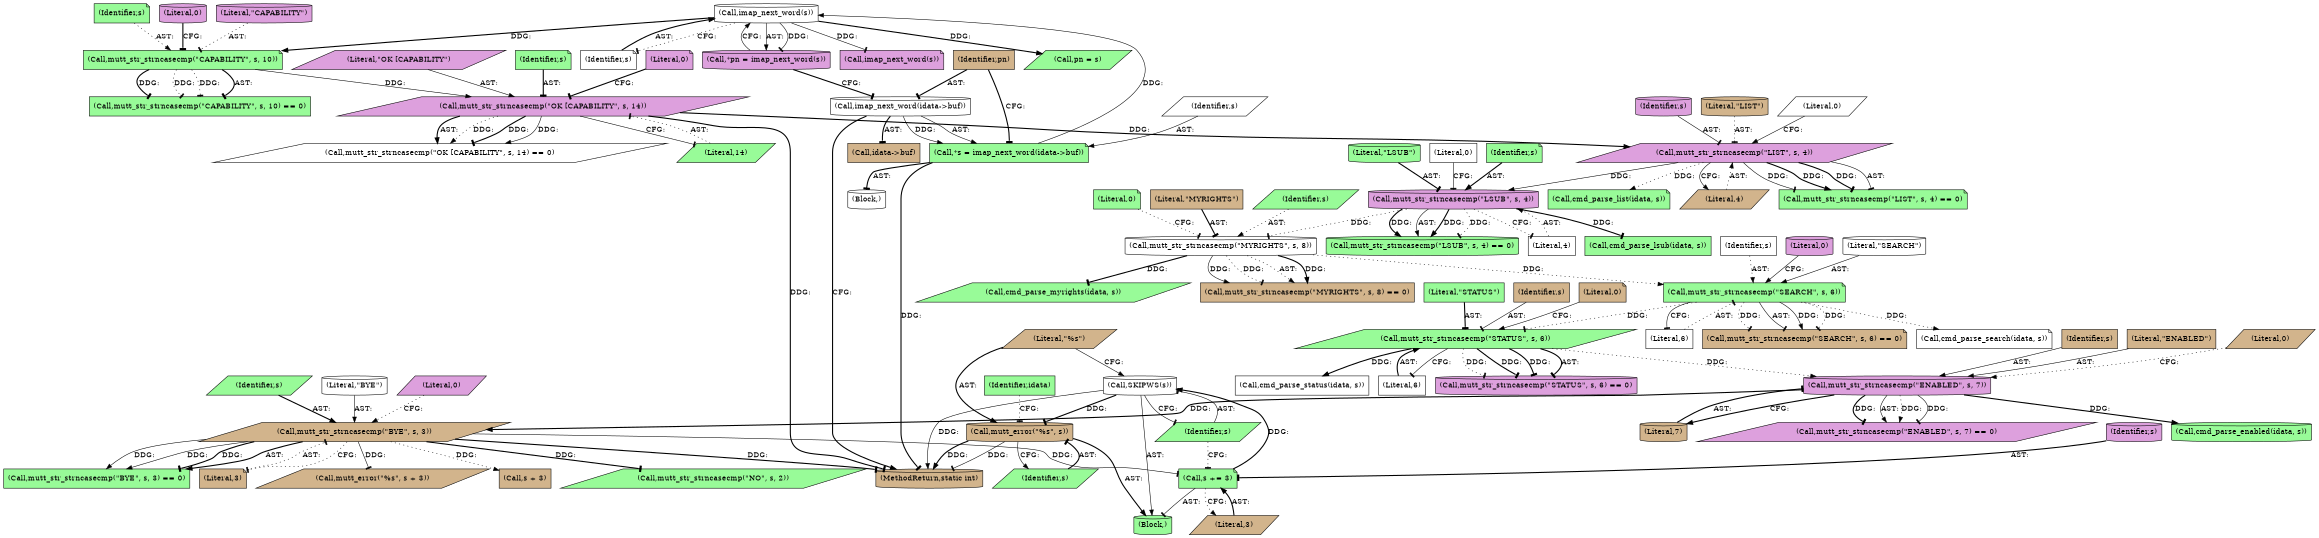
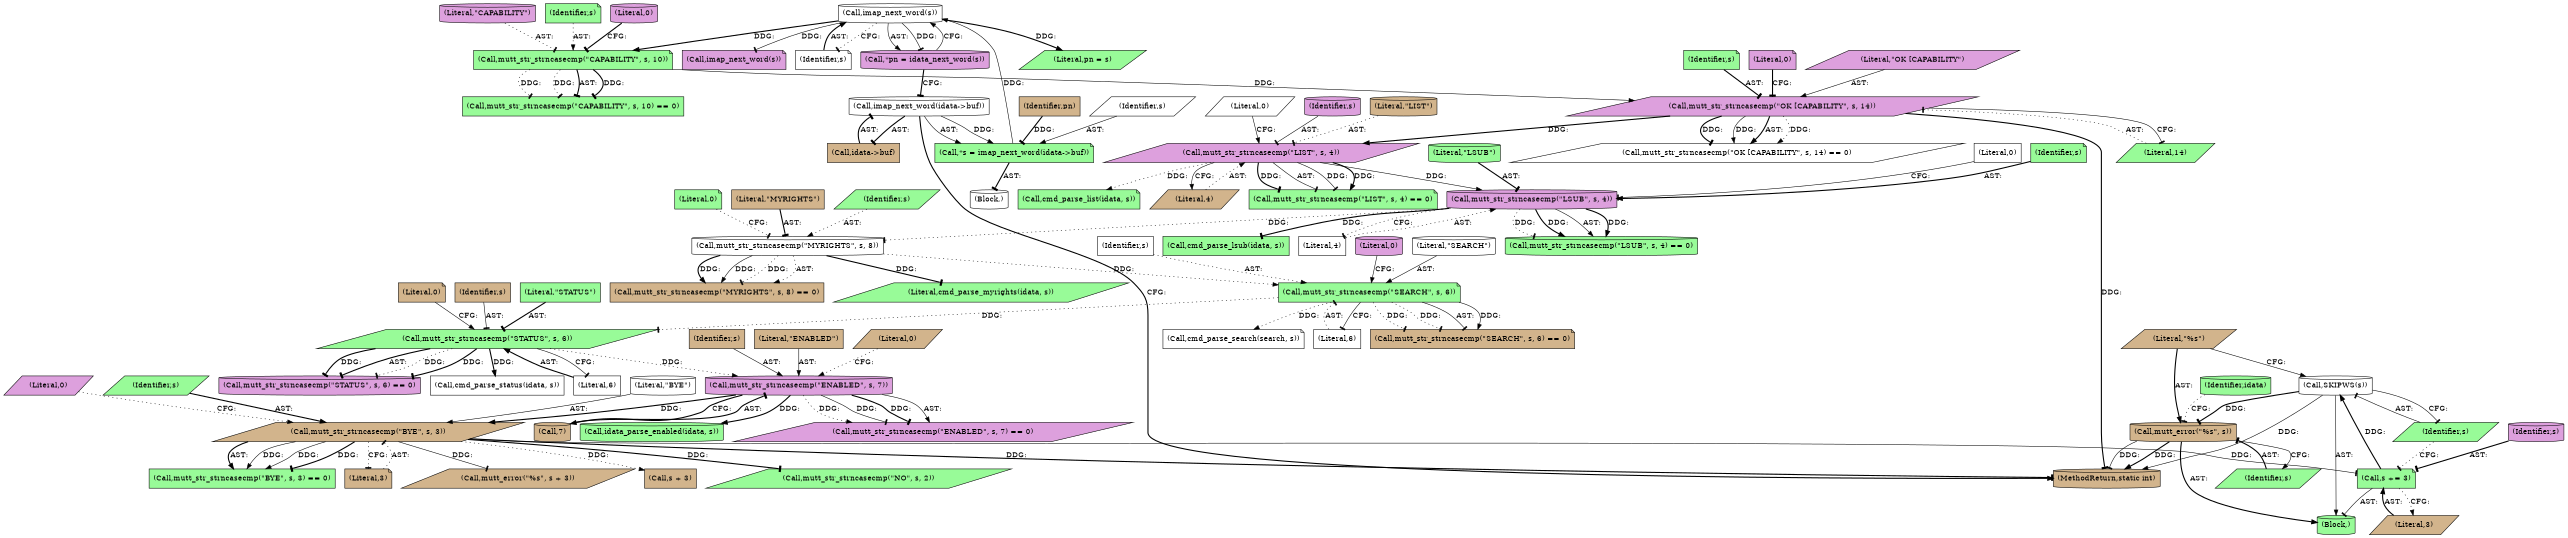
node "(Call,*pn = imap_next_word(s))": label "(Call,*pn = imap_next_word(s))" -> "(Call,*pn = idata_next_word(s))"
node "(Call,pn = s)": label "(Call,pn = s)" -> "(Literal,pn = s)"
edge "(Identifier,pn)" -> "(Call,imap_next_word(idata->buf))": now "(Call,idata->buf)" -> "(Call,imap_next_word(idata->buf))"
edge "(Identifier,pn)" -> "(Call,*s = imap_next_word(idata->buf))": label "CFG: " -> "DDG: "
node "(Call,cmd_parse_myrights(idata, s))": label "(Call,cmd_parse_myrights(idata, s))" -> "(Literal,cmd_parse_myrights(idata, s))"
edge "(Call,*s = imap_next_word(idata->buf))" -> "(MethodReturn,static int)": removed, label "DDG:"
node "(Call,cmd_parse_search(idata, s))": label "(Call,cmd_parse_search(idata, s))" -> "(Call,cmd_parse_search(search, s))"
node "(Identifier,idata)": shape box -> cylinder
node "(Literal,7)": label "(Literal,7)" -> "(Call,7)"
node "(Call,cmd_parse_enabled(idata, s))": label "(Call,cmd_parse_enabled(idata, s))" -> "(Call,idata_parse_enabled(idata, s))"
